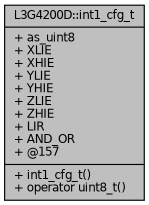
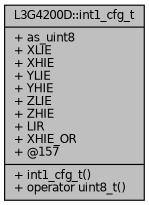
node "L3G4200D::int1_cfg_t": text "+ AND_OR" -> "+ XHIE_OR"
